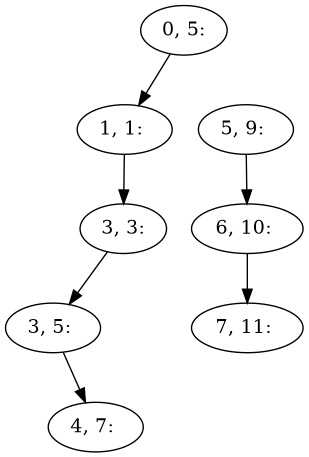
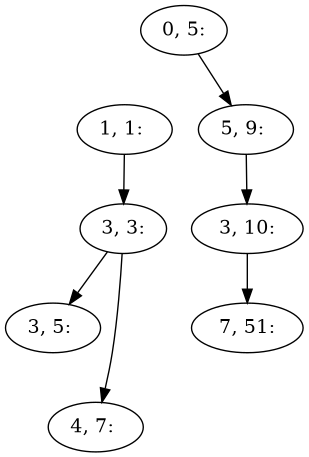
edge "0, 5:" -> "1, 1:": now "0, 5:" -> "5, 9:"
node "6, 10:": label "6, 10:" -> "3, 10:"
node "7, 11:": label "7, 11:" -> "7, 51:"
edge "3, 5:" -> "4, 7:": now "3, 3:" -> "4, 7:"
